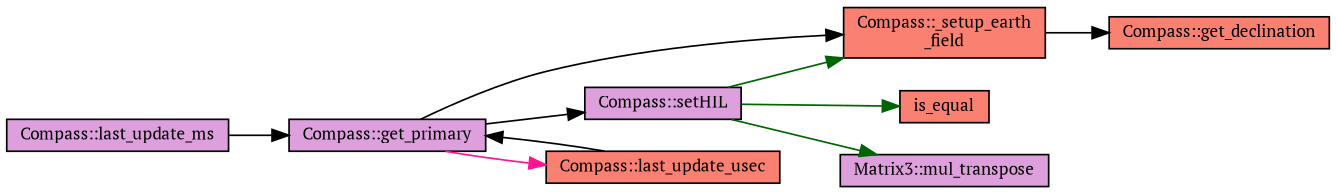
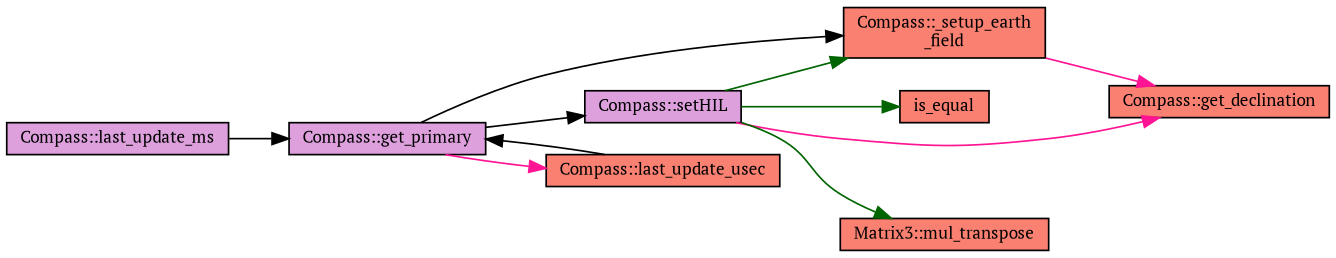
edge "Compass::_setup_earth _field" -> "Compass::get_declination": color black -> deeppink
edge "Compass::setHIL" -> "Compass::get_declination": added
node "Matrix3::mul_transpose": fillcolor plum -> salmon
